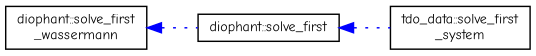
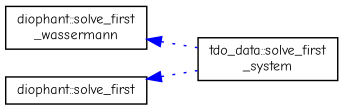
edge "diophant::solve_first" -> "diophant::solve_first _wassermann": now "tdo_data::solve_first _system" -> "diophant::solve_first _wassermann"
